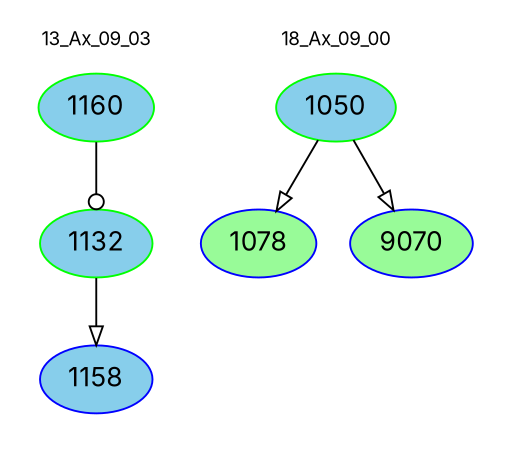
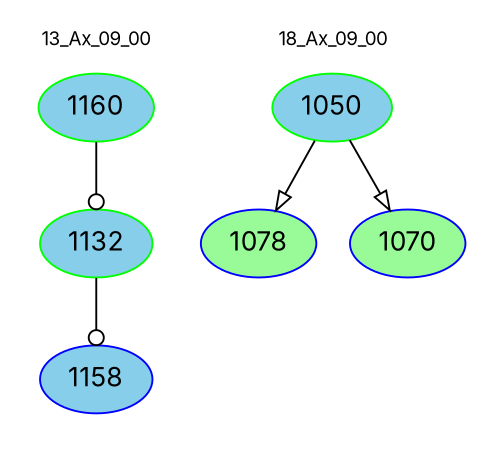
cluster "13_Ax_09_03": label "13_Ax_09_03" -> "13_Ax_09_00"
node "9070": label "9070" -> "1070"
edge "1132" -> "1158": arrowhead onormal -> odot
